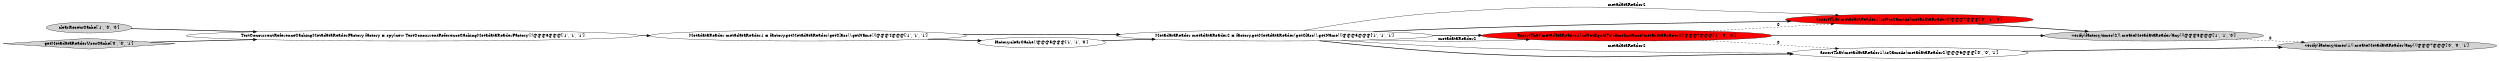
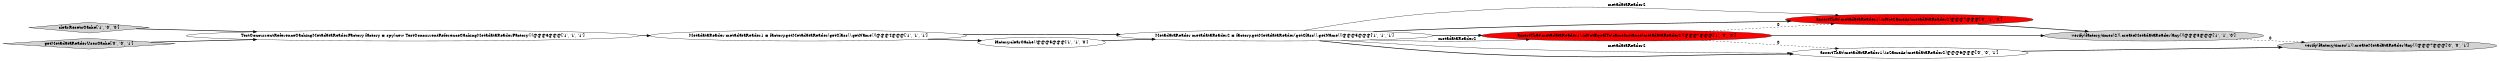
node "clearResetsCache['1', '0', '0']": shape ellipse -> diamond
